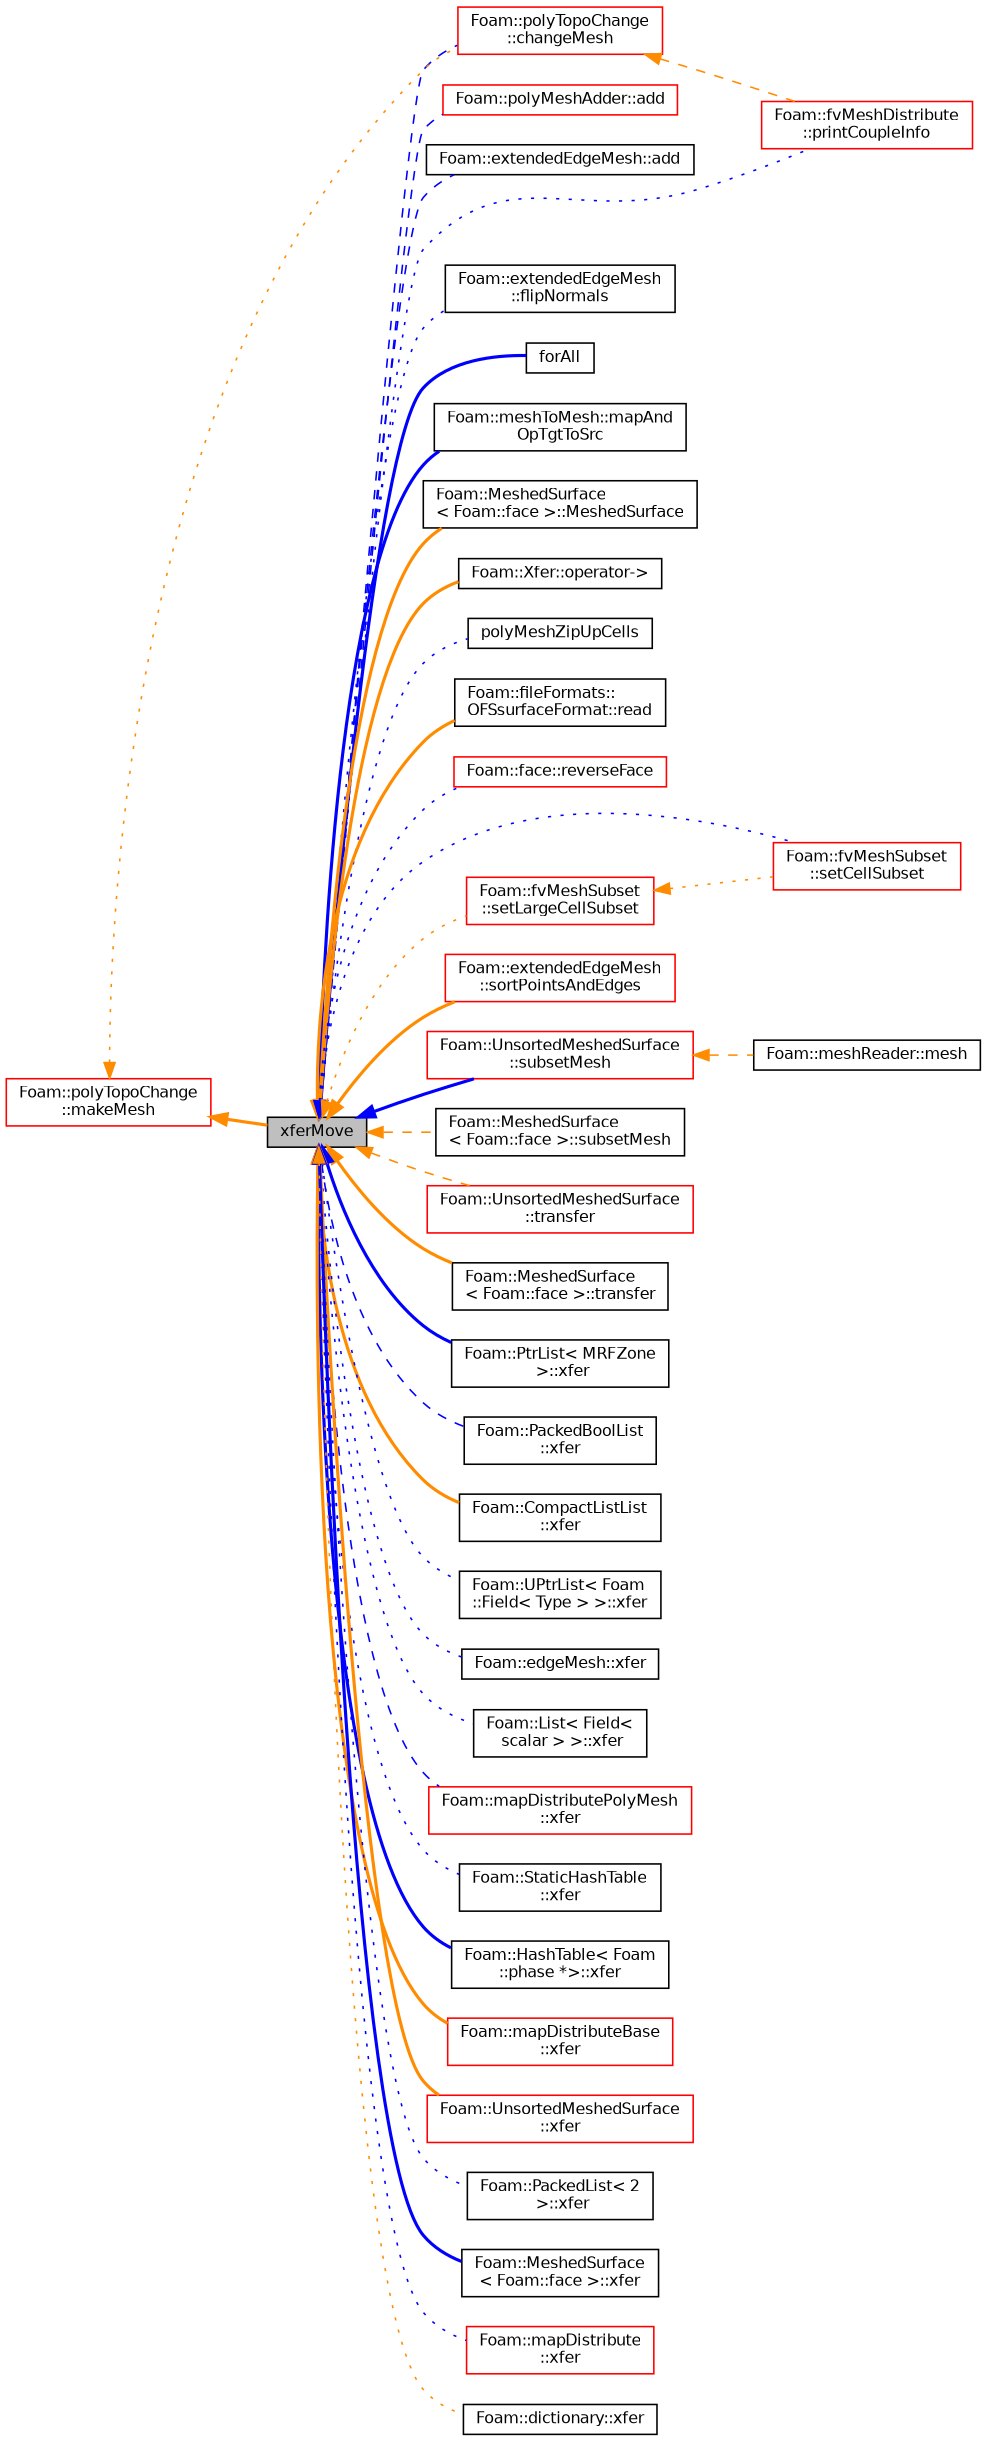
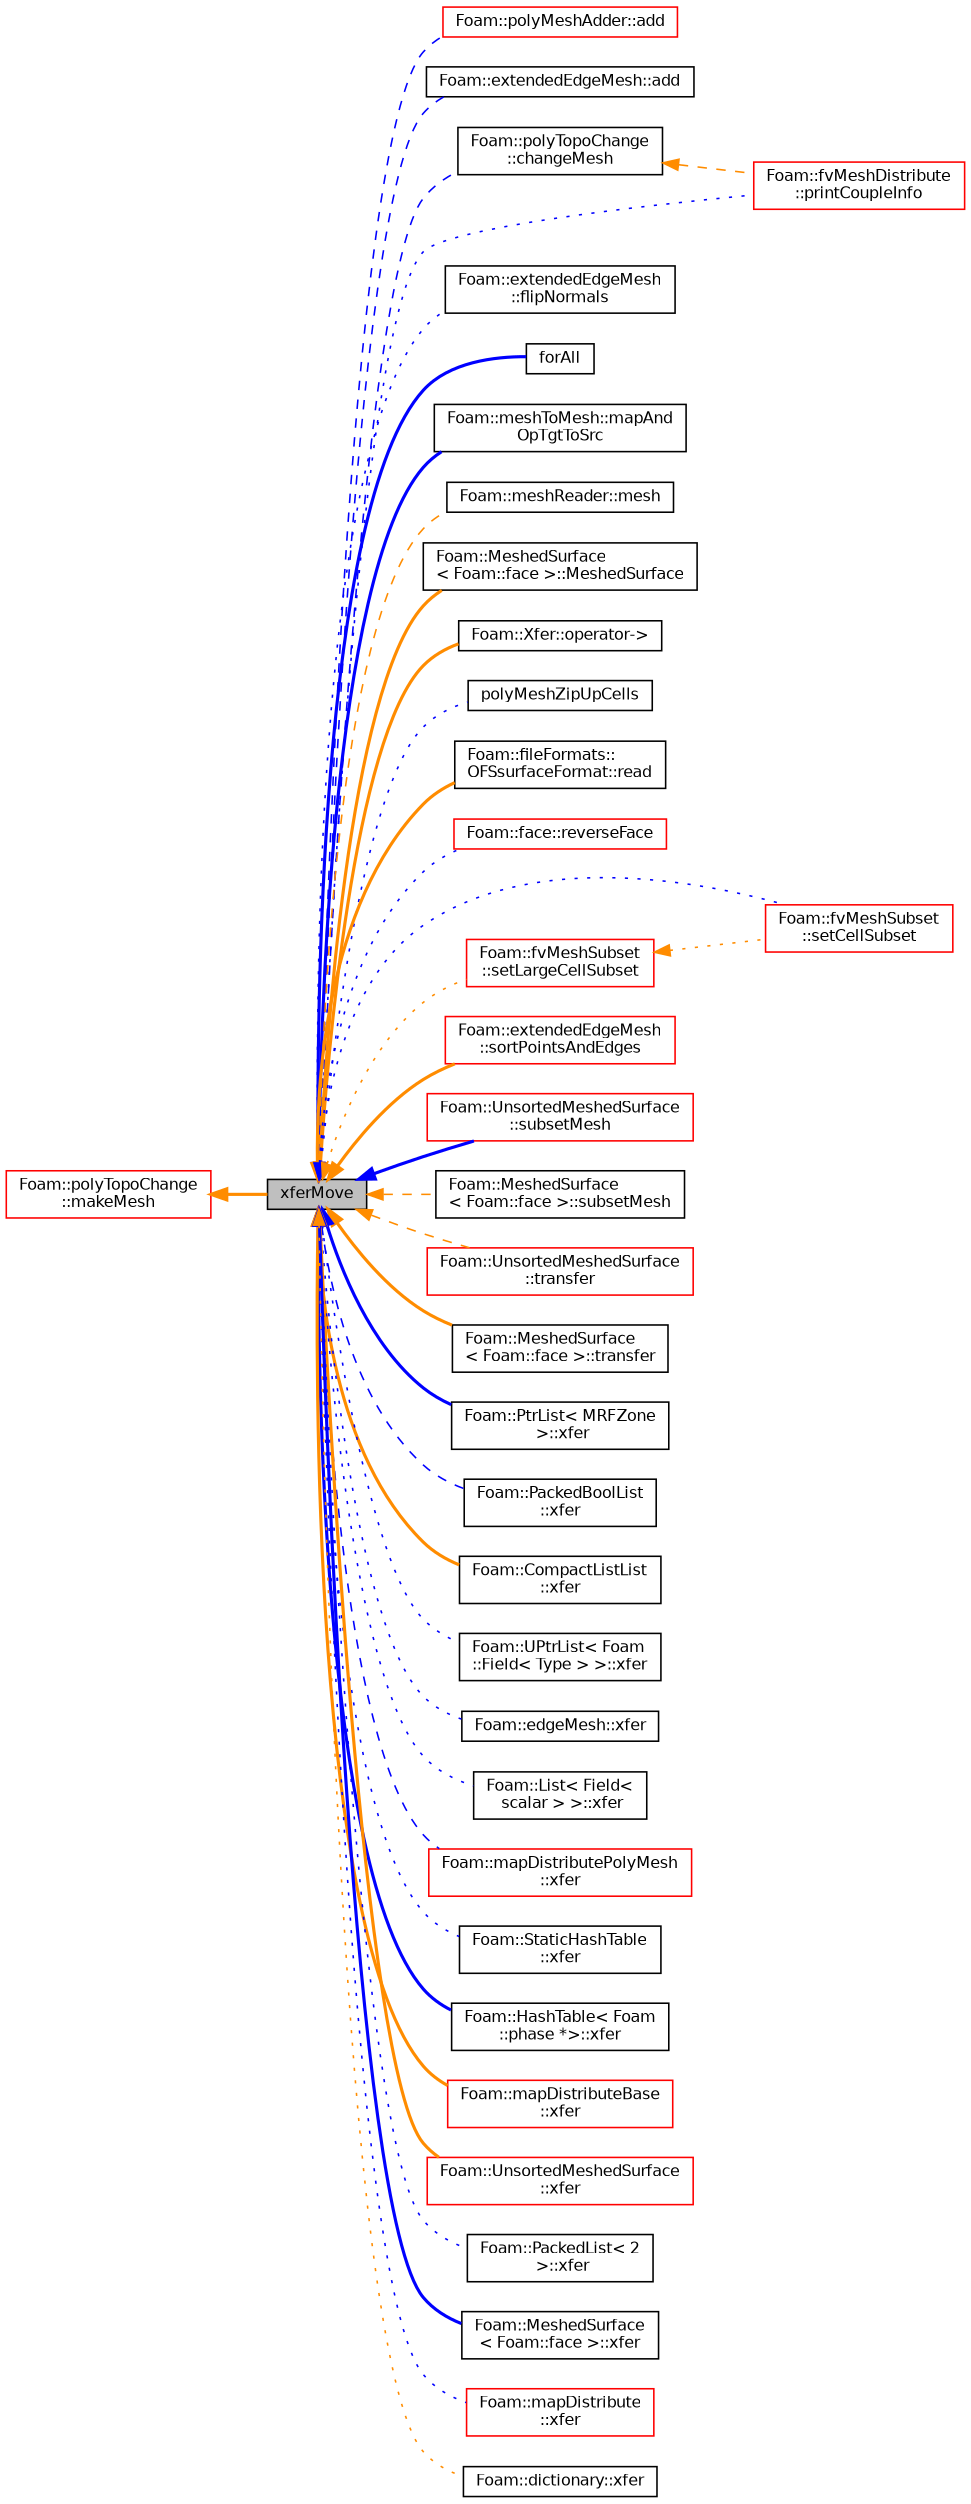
node "Foam::polyTopoChange ::changeMesh": color red -> black
edge "Foam::polyTopoChange ::changeMesh" -> "Foam::polyTopoChange ::makeMesh": removed
edge "Foam::meshReader::mesh" -> "Foam::UnsortedMeshedSurface ::subsetMesh": now "Foam::meshReader::mesh" -> "xferMove"
